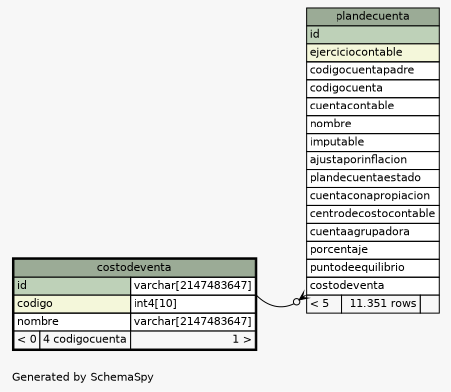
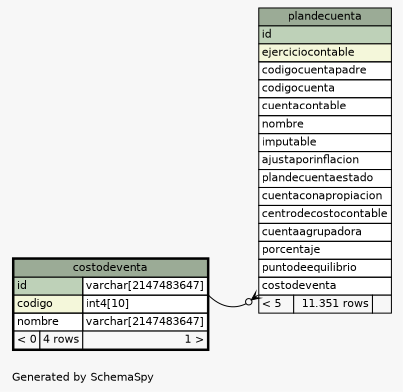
node "costodeventa": text "4 codigocuenta" -> "4 rows"
